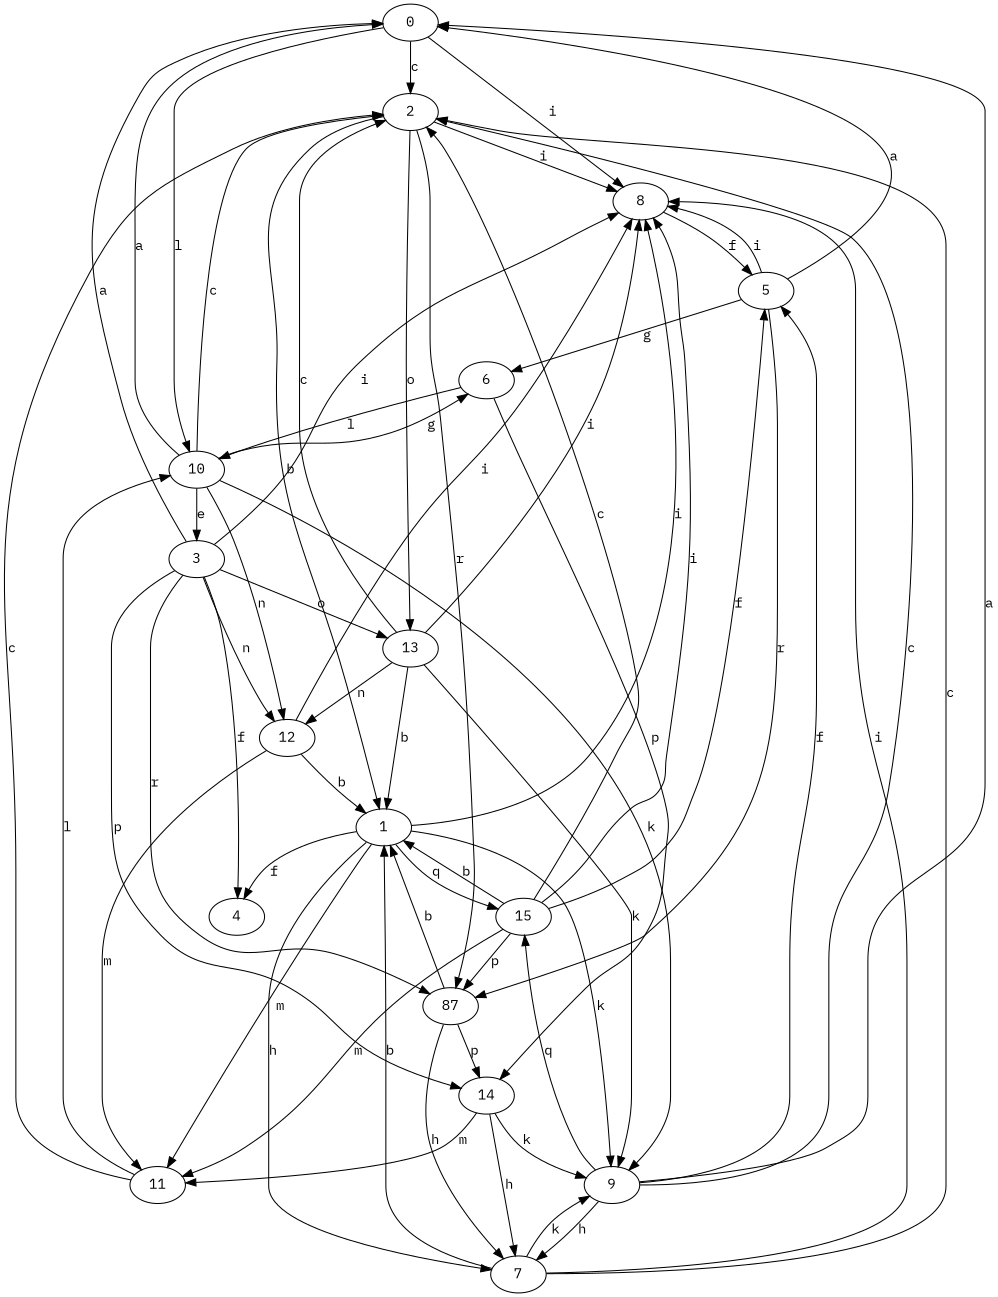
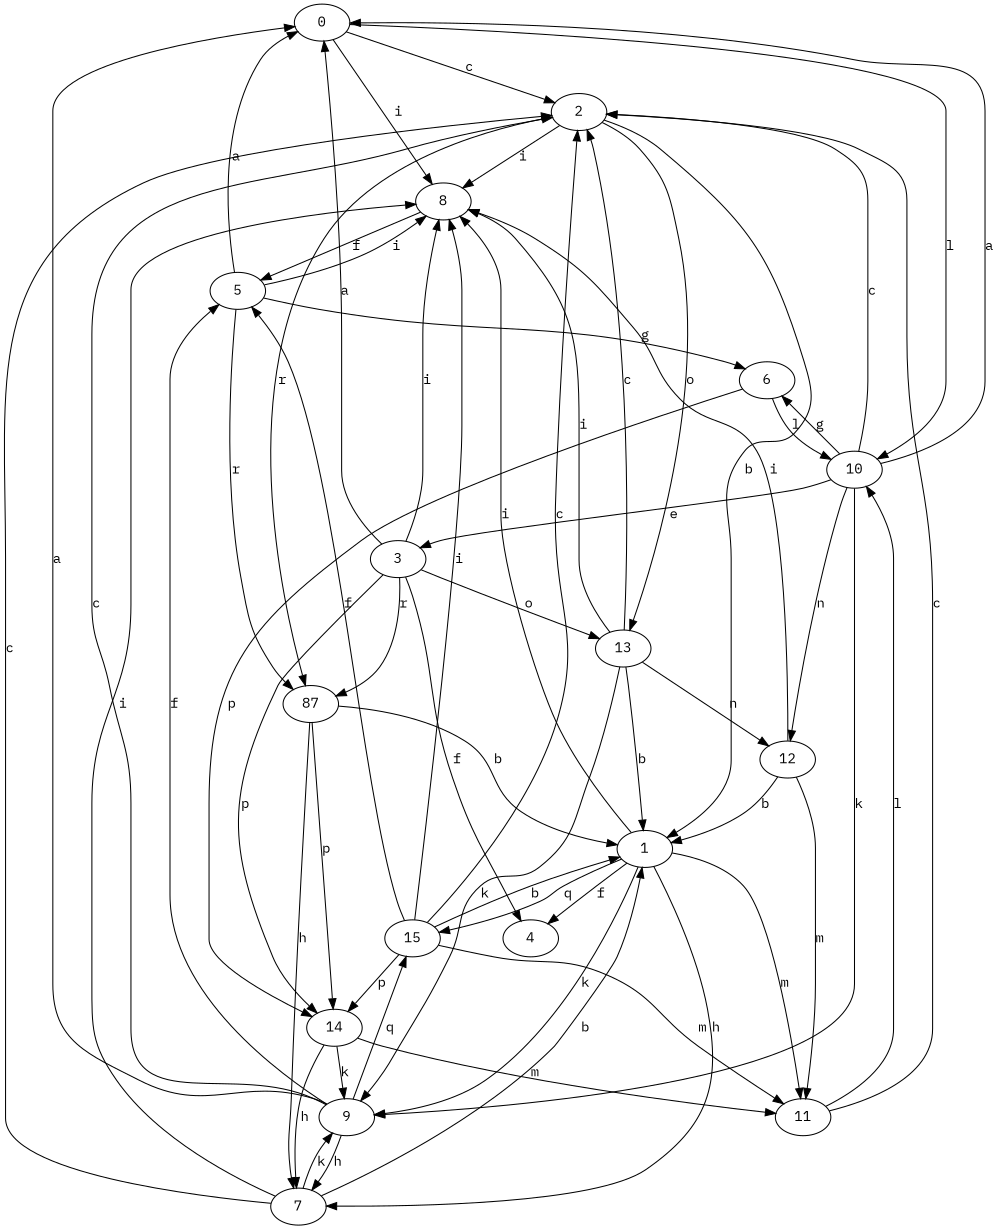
edge "3" -> "12": removed, label "n"
edge "15" -> "87": now "15" -> "14"
